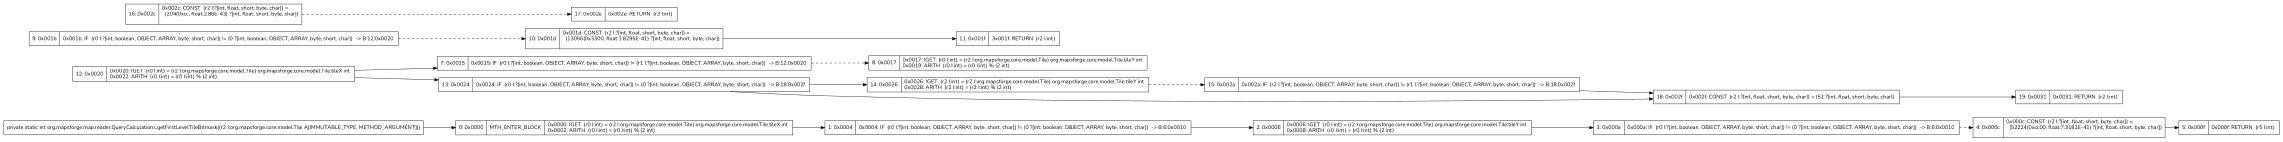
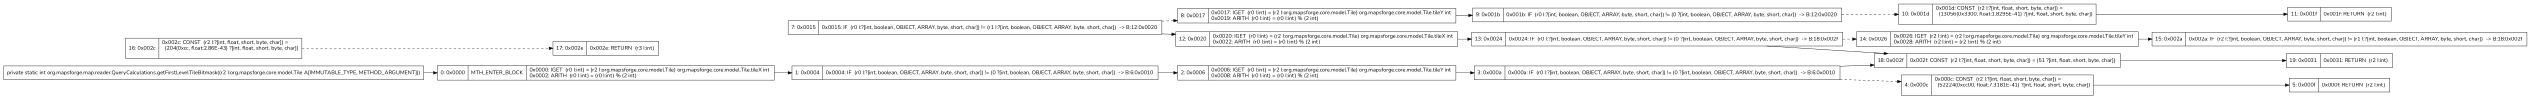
edge "8: 0x0017" -> "9: 0x001b": added
node "11: 0x001f": text "3x001f: RETURN  (r2 I:int)" -> "0x001f: RETURN  (r2 I:int)"
edge "12: 0x0020" -> "7: 0x0015": reversed
edge "13: 0x0024" -> "14: 0x0026": style solid -> dashed
edge "14: 0x0026" -> "15: 0x002a": style dashed -> solid
edge "15: 0x002a" -> "18: 0x002f": now "3: 0x000a" -> "18: 0x002f"
node "5: 0x000f": text "0x000f: RETURN  (r5 I:int)" -> "0x000f: RETURN  (r2 I:int)"
